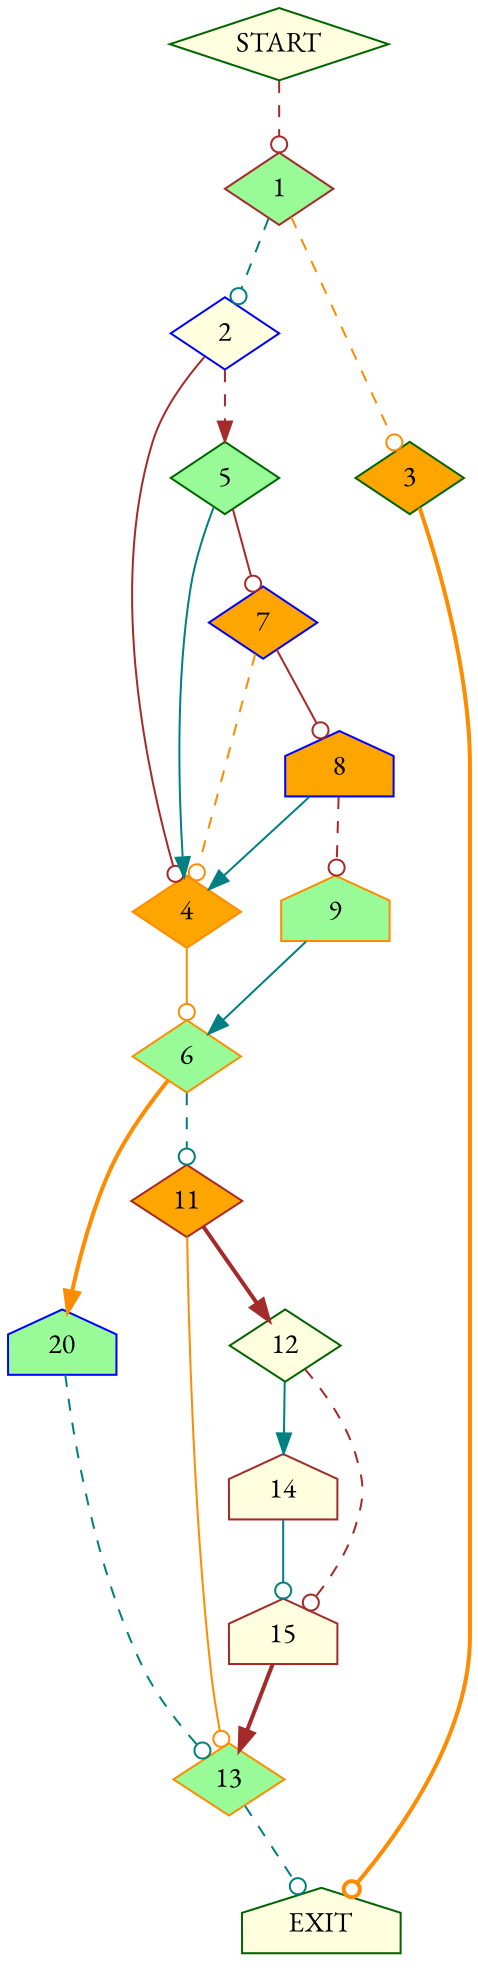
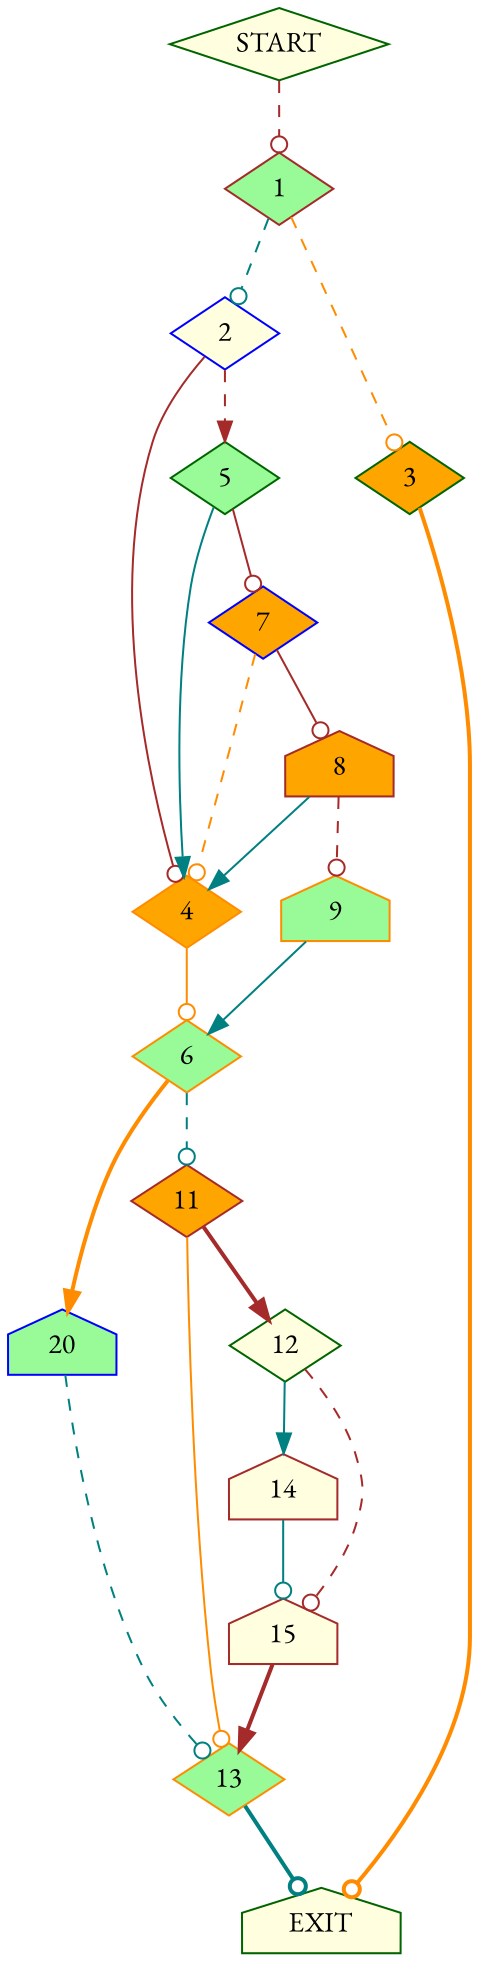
node "8": color blue -> brown
edge "13" -> "EXIT": style dashed -> bold
